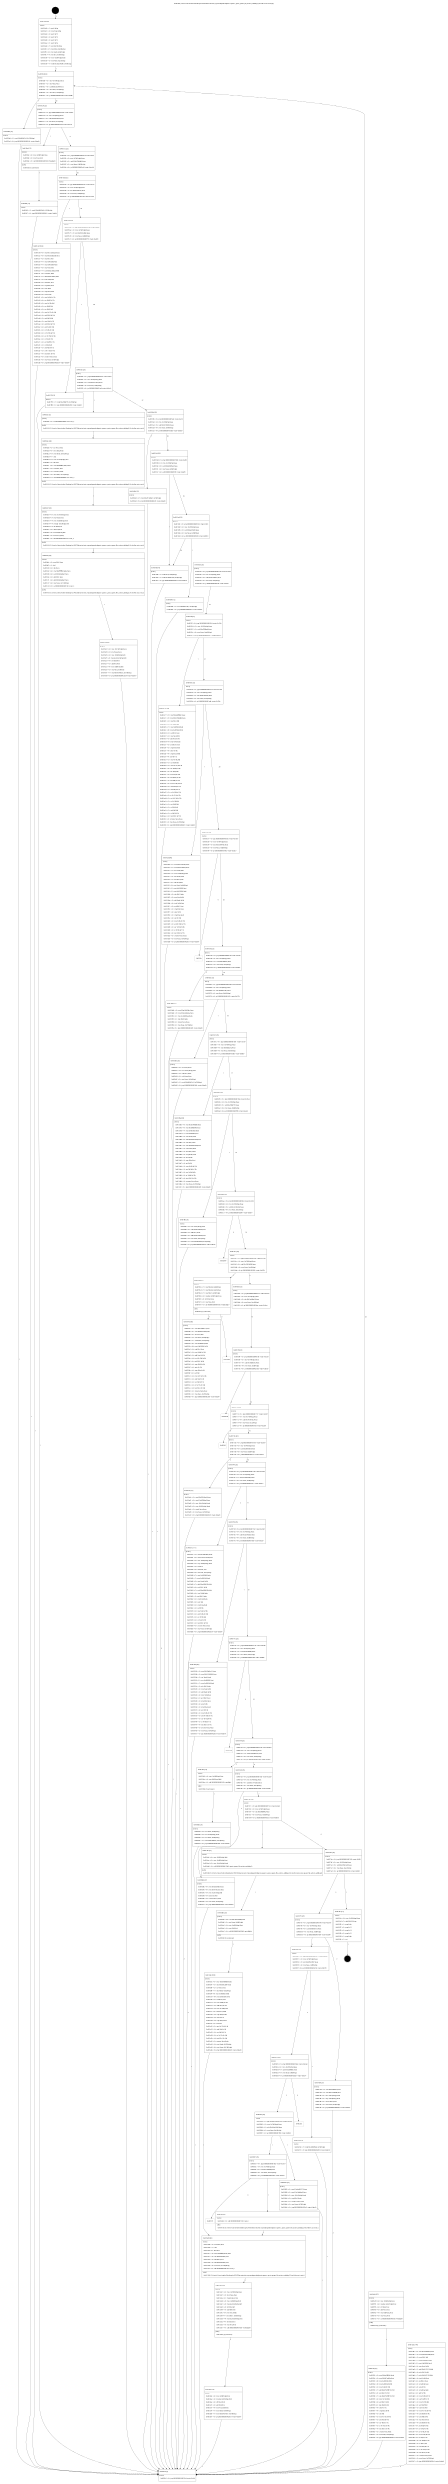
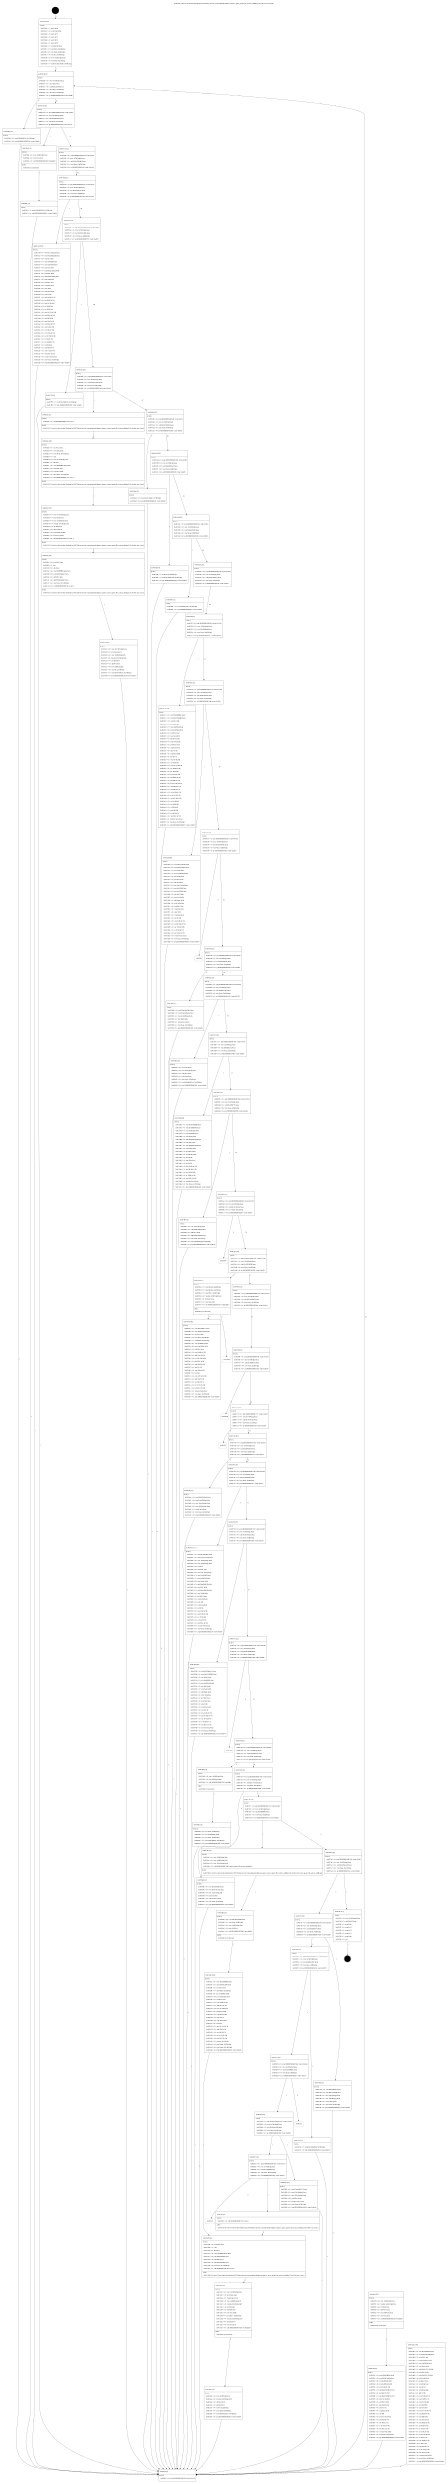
edge "0x4015cd [25]" -> "0x401fd9 [19]": now "0x4015cd [25]" -> "0x4015e6 [25]"
